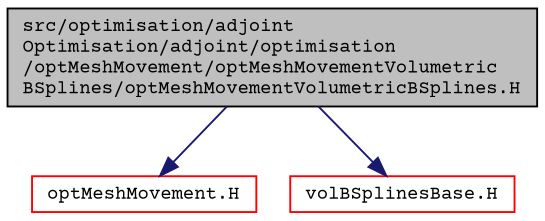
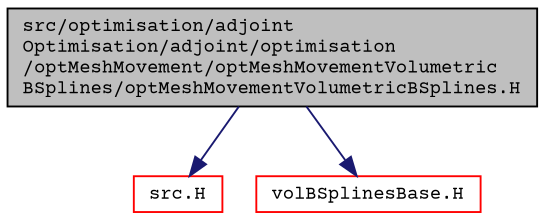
node "optMeshMovement.H": label "optMeshMovement.H" -> "src.H"
